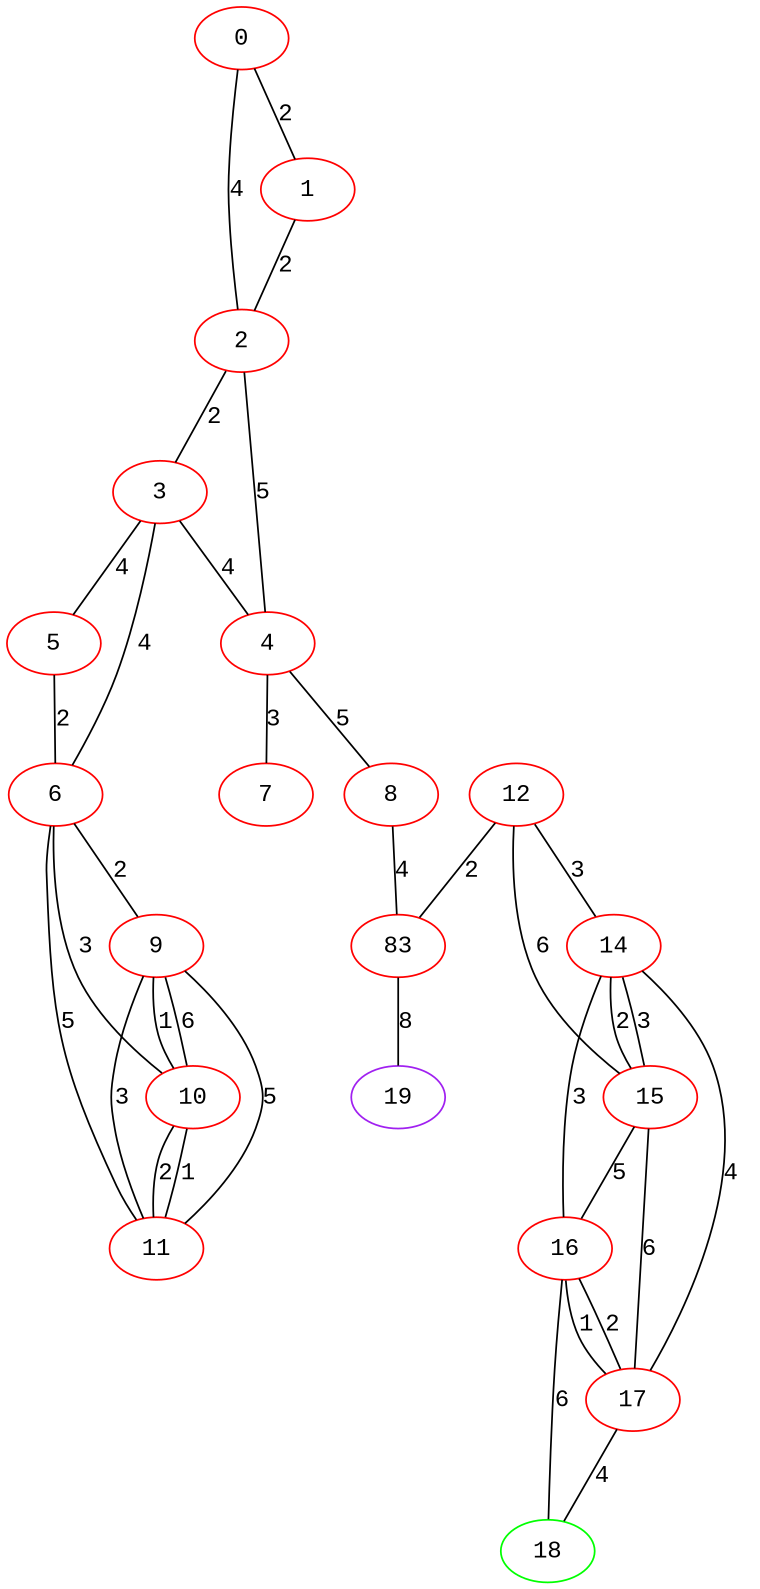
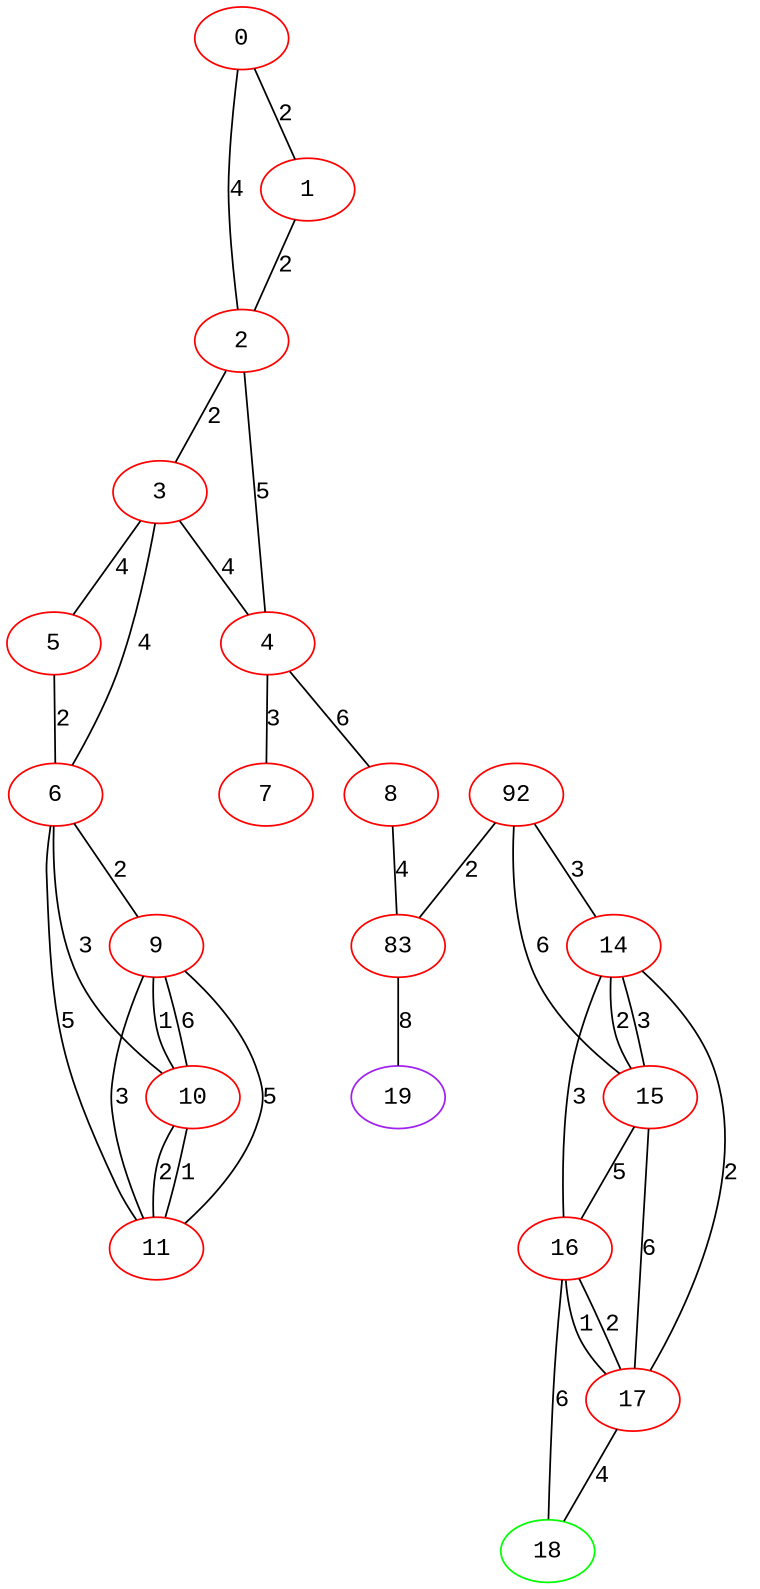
edge "4" -- "8": label "5" -> "6"
node "12": label "12" -> "92"
edge "14" -- "17": label "4" -> "2"
